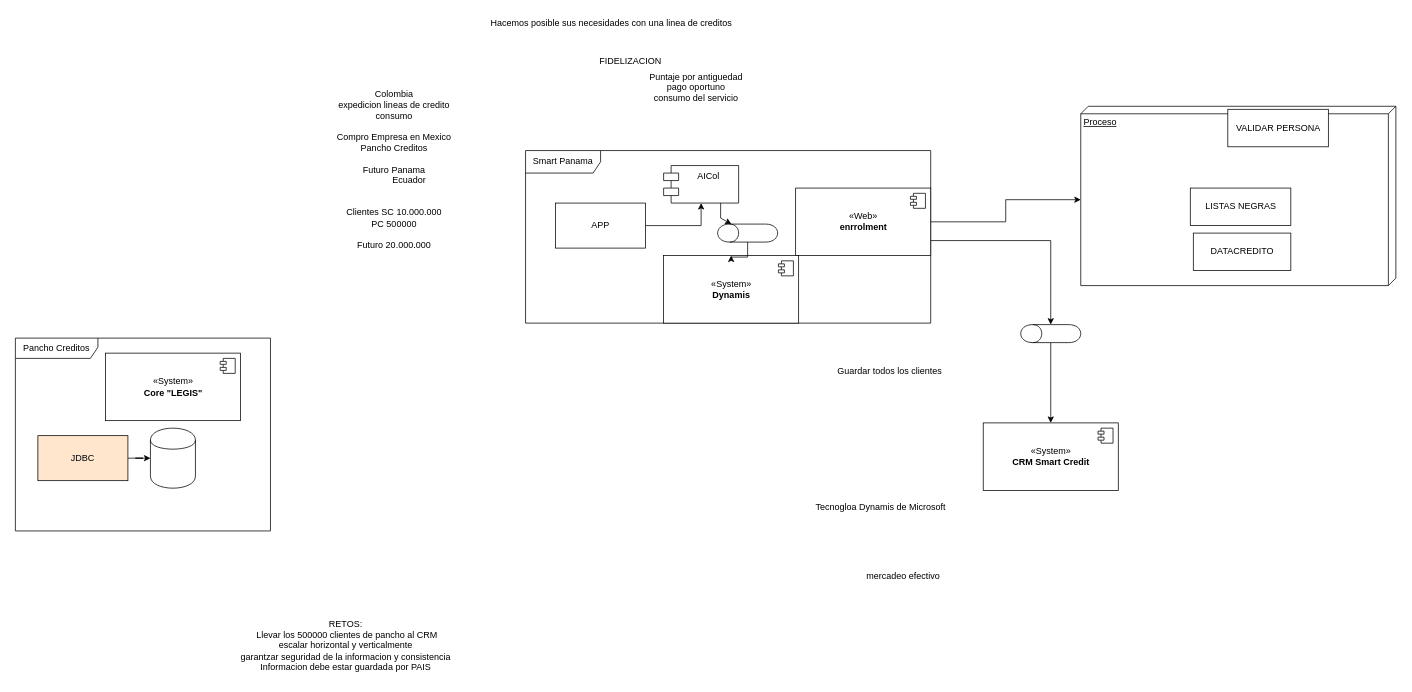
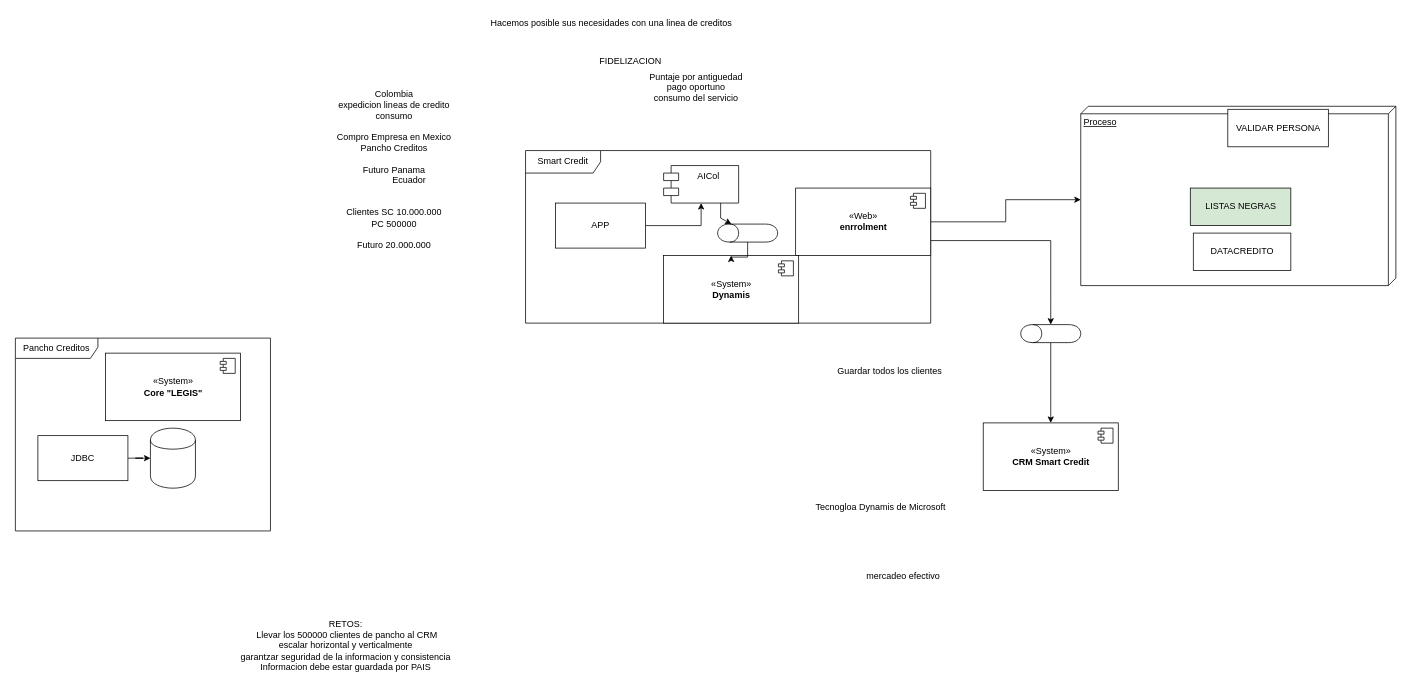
node "Smart Panama": label "Smart Panama" -> "Smart Credit"
node "LISTAS NEGRAS": fillcolor #ffffff -> #d5e8d4
node "JDBC": fillcolor #ffe6cc -> #ffffff
